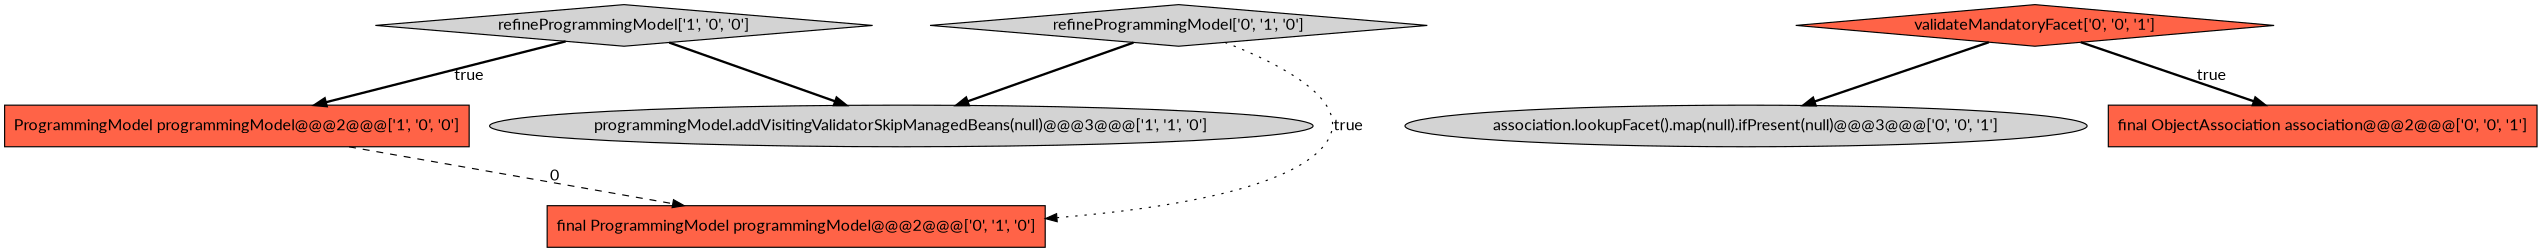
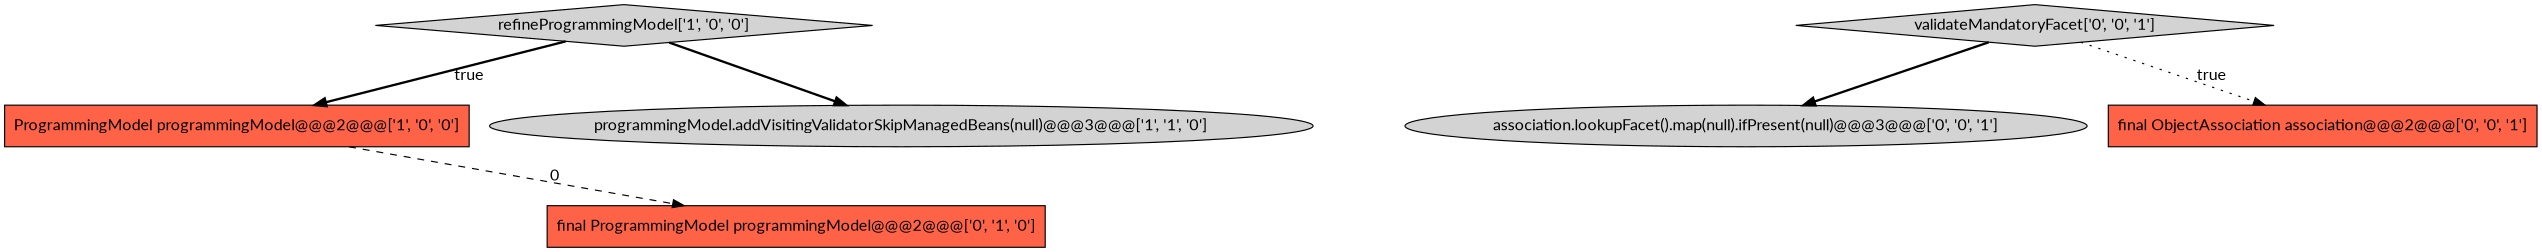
node "refineProgrammingModel['0', '1', '0']": removed
node "validateMandatoryFacet['0', '0', '1']": fillcolor tomato -> lightgray
edge "validateMandatoryFacet['0', '0', '1']" -> "final ObjectAssociation association@@@2@@@['0', '0', '1']": style bold -> dotted
